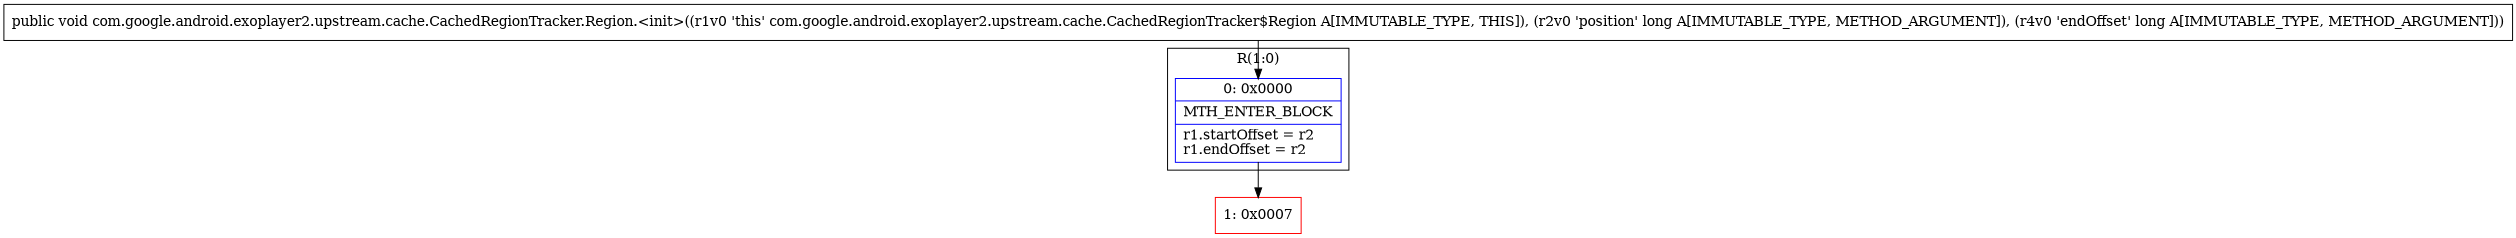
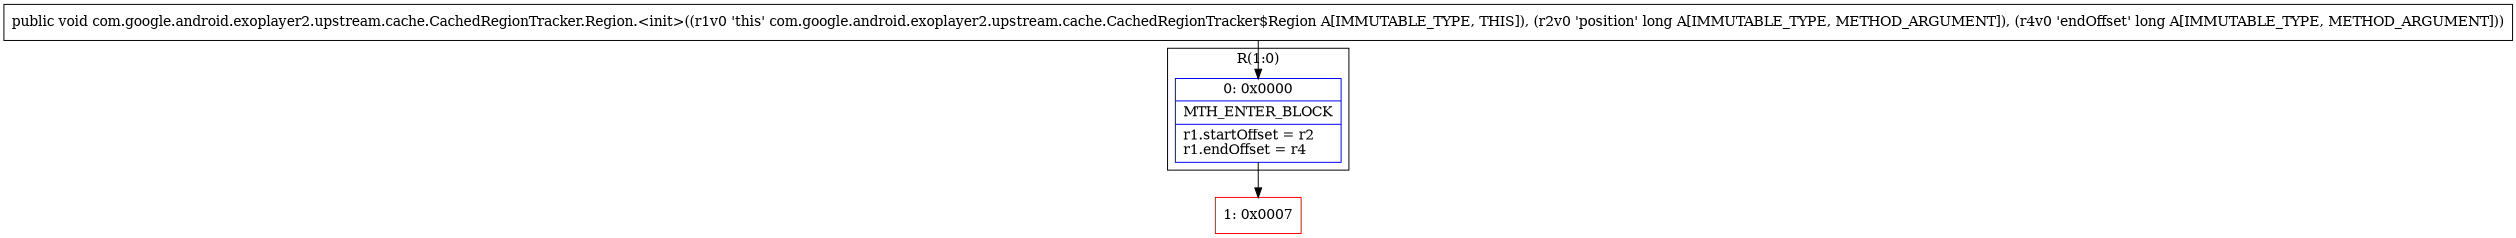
node "0: 0x0000": text "r1.endOffset = r2" -> "r1.endOffset = r4"
